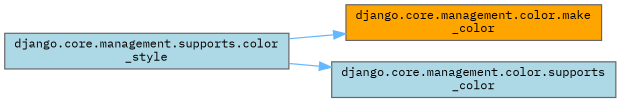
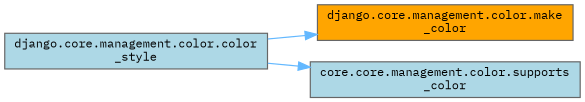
node "django.core.management.supports.color _style": label "django.core.management.supports.color _style" -> "django.core.management.color.color _style"
node "django.core.management.color.supports _color": label "django.core.management.color.supports _color" -> "core.core.management.color.supports _color"
